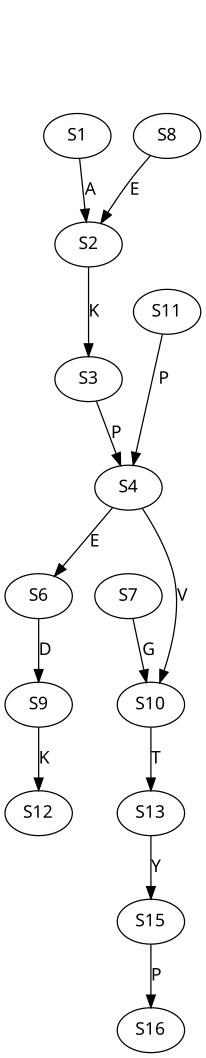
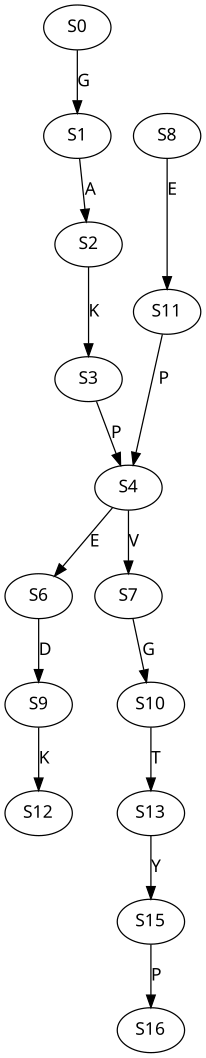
node "S0": added
edge "S8" -> "S2": now "S8" -> "S11"
edge "S4" -> "S10": now "S4" -> "S7"
